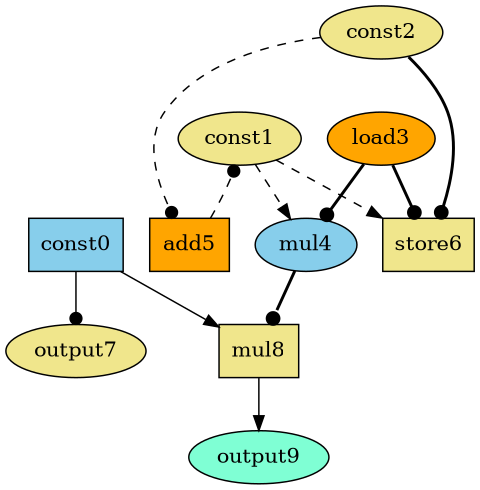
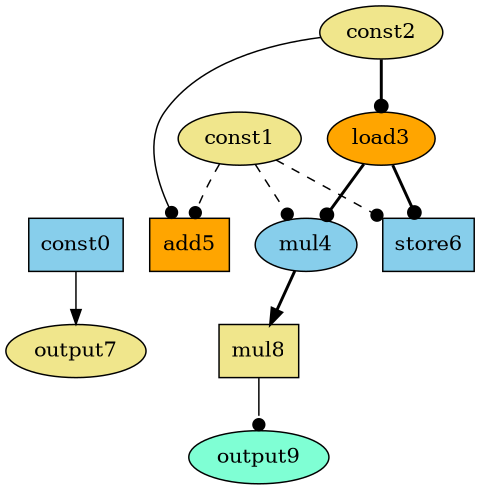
edge "const2" -> "add5": style dashed -> solid
edge "const2" -> "store6": now "const2" -> "load3"
edge "const1" -> "store6": arrowhead normal -> dot
edge "const1" -> "mul4": arrowhead normal -> dot
edge "add5" -> "const1": reversed
node "store6": fillcolor khaki -> skyblue
edge "mul4" -> "mul8": arrowhead dot -> normal
edge "const0" -> "output7": arrowhead dot -> normal
edge "const0" -> "mul8": removed
edge "mul8" -> "output9": arrowhead normal -> dot
